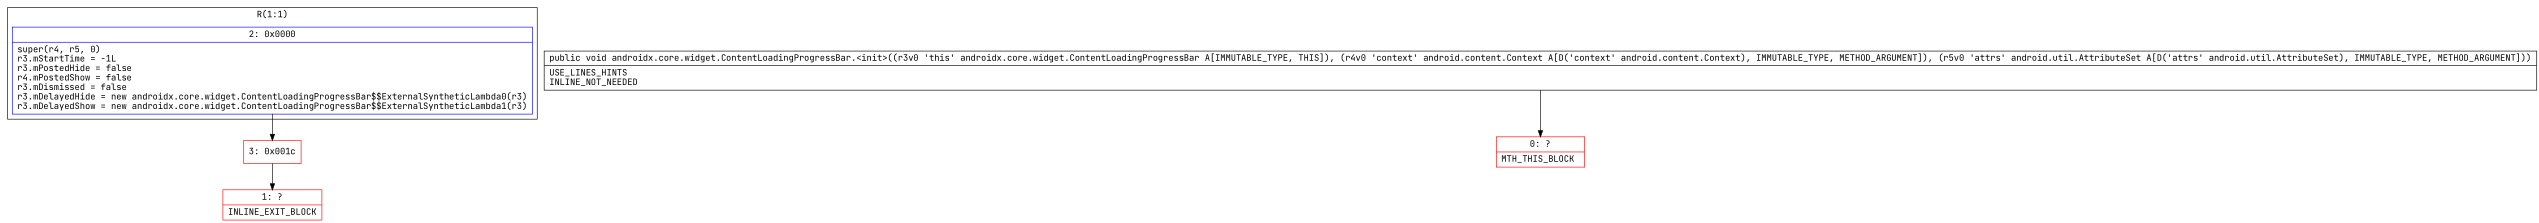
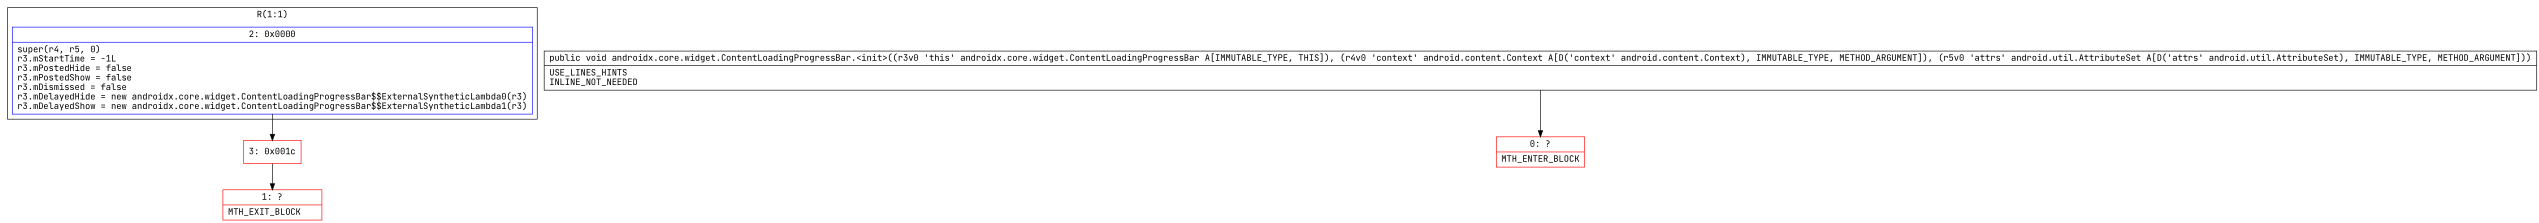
node "2: 0x0000": text "r4.mPostedShow = false" -> "r3.mPostedShow = false"
node "0: ?": text "MTH_THIS_BLOCK" -> "MTH_ENTER_BLOCK"
node "1: ?": text "INLINE_EXIT_BLOCK" -> "MTH_EXIT_BLOCK"
